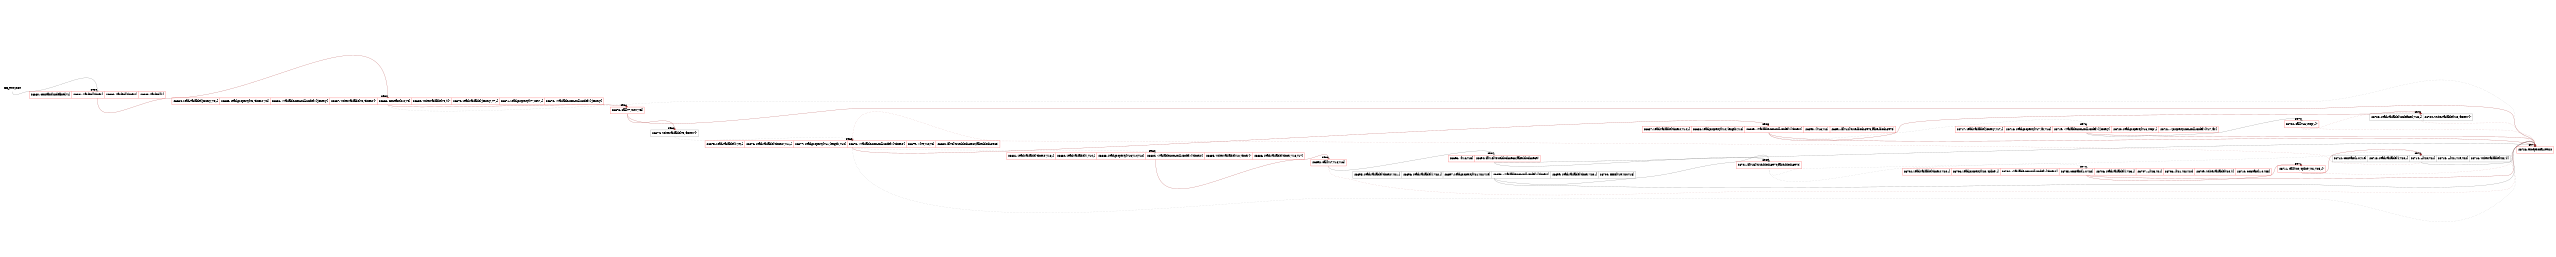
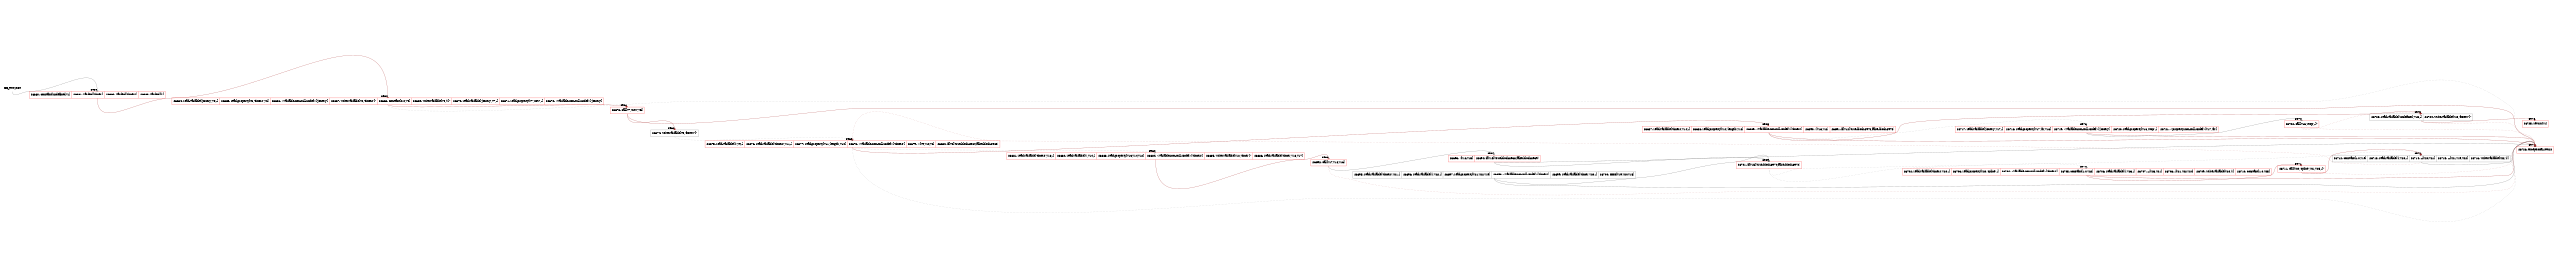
node "26725: return[v1]": added
